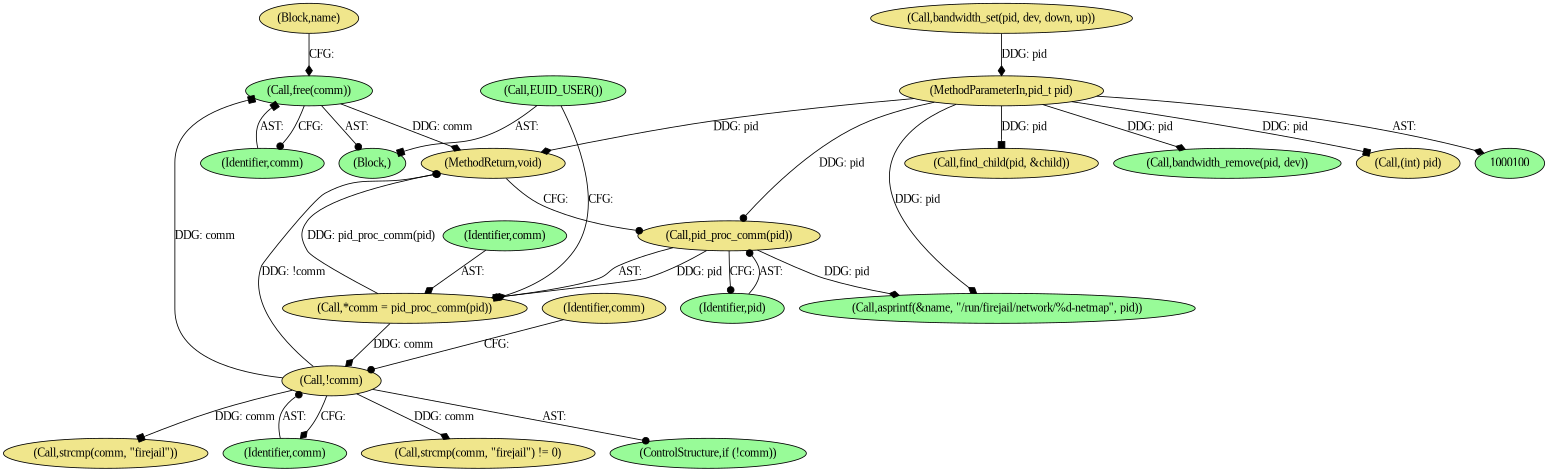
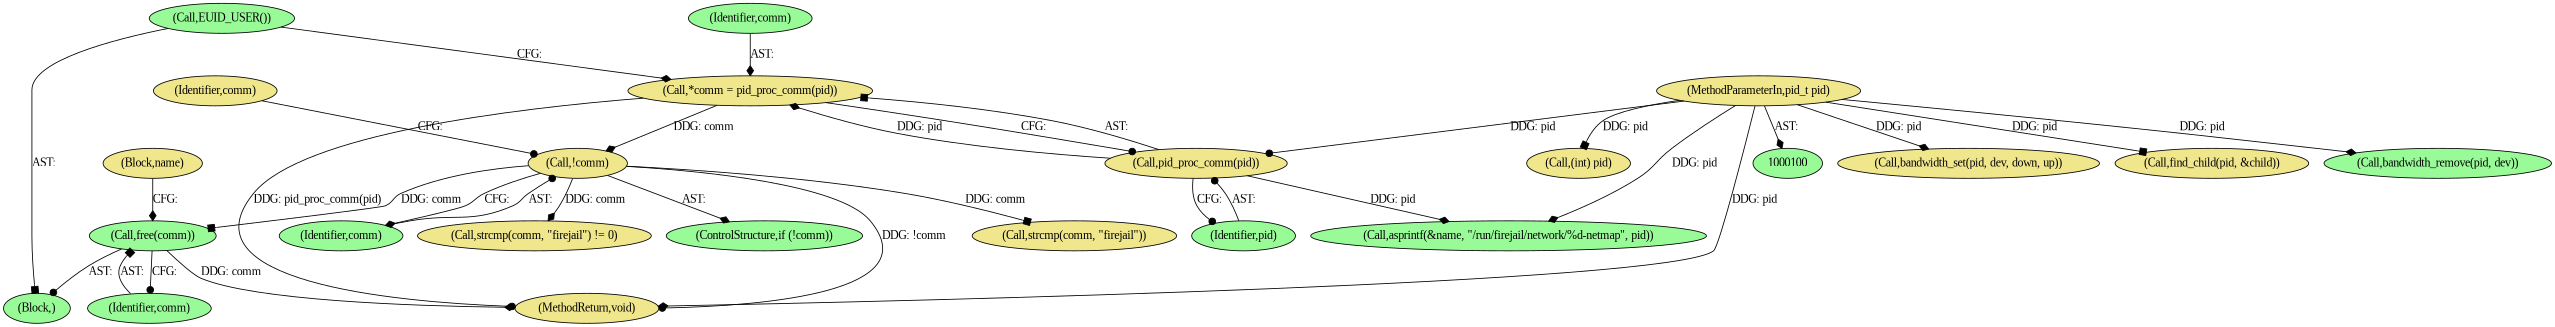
edge "(Call,bandwidth_set(pid, dev, down, up))" -> "(MethodParameterIn,pid_t pid)": reversed
edge "(MethodReturn,void)" -> "(Call,pid_proc_comm(pid))": now "(Call,*comm = pid_proc_comm(pid))" -> "(Call,pid_proc_comm(pid))"
edge "(Call,!comm)" -> "(ControlStructure,if (!comm))": arrowhead dot -> diamond
